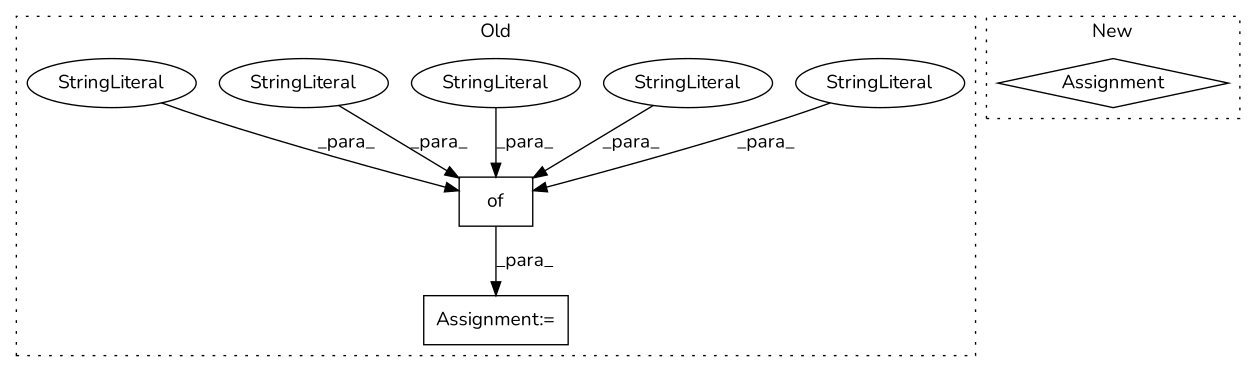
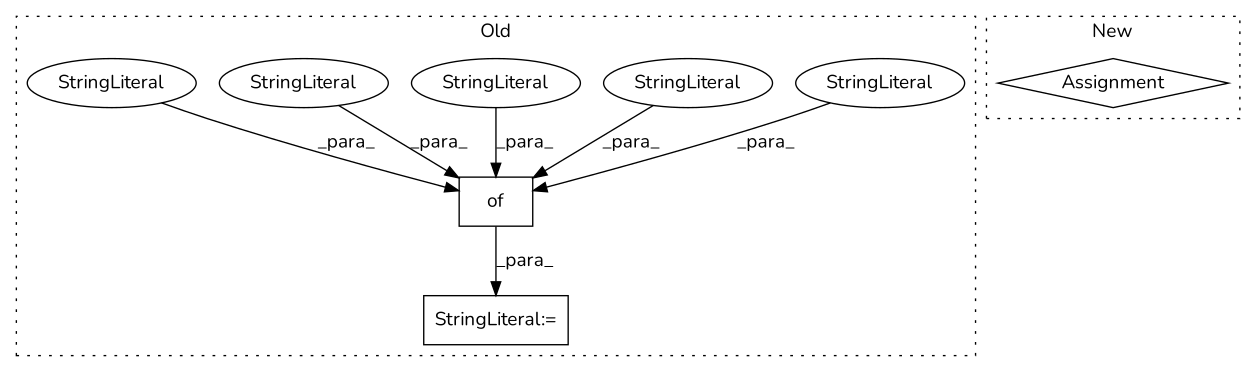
node "Assignment:=": label "Assignment:=" -> "StringLiteral:="
